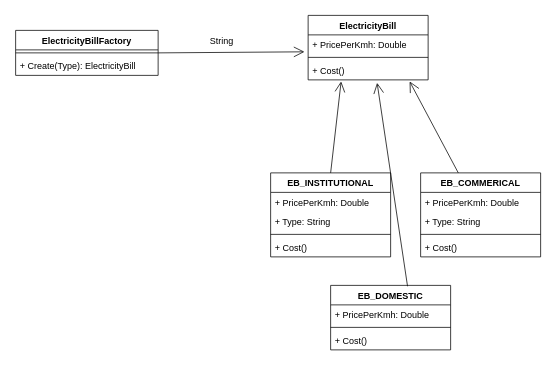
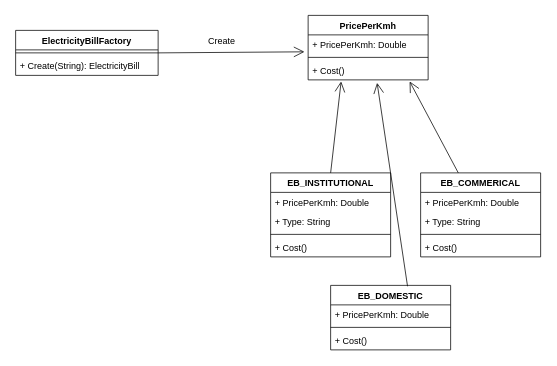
node "ElectricityBill": label "ElectricityBill" -> "PricePerKmh"
node "String": label "String" -> "Create"
node "+ Create(Type): ElectricityBill": label "+ Create(Type): ElectricityBill" -> "+ Create(String): ElectricityBill"
